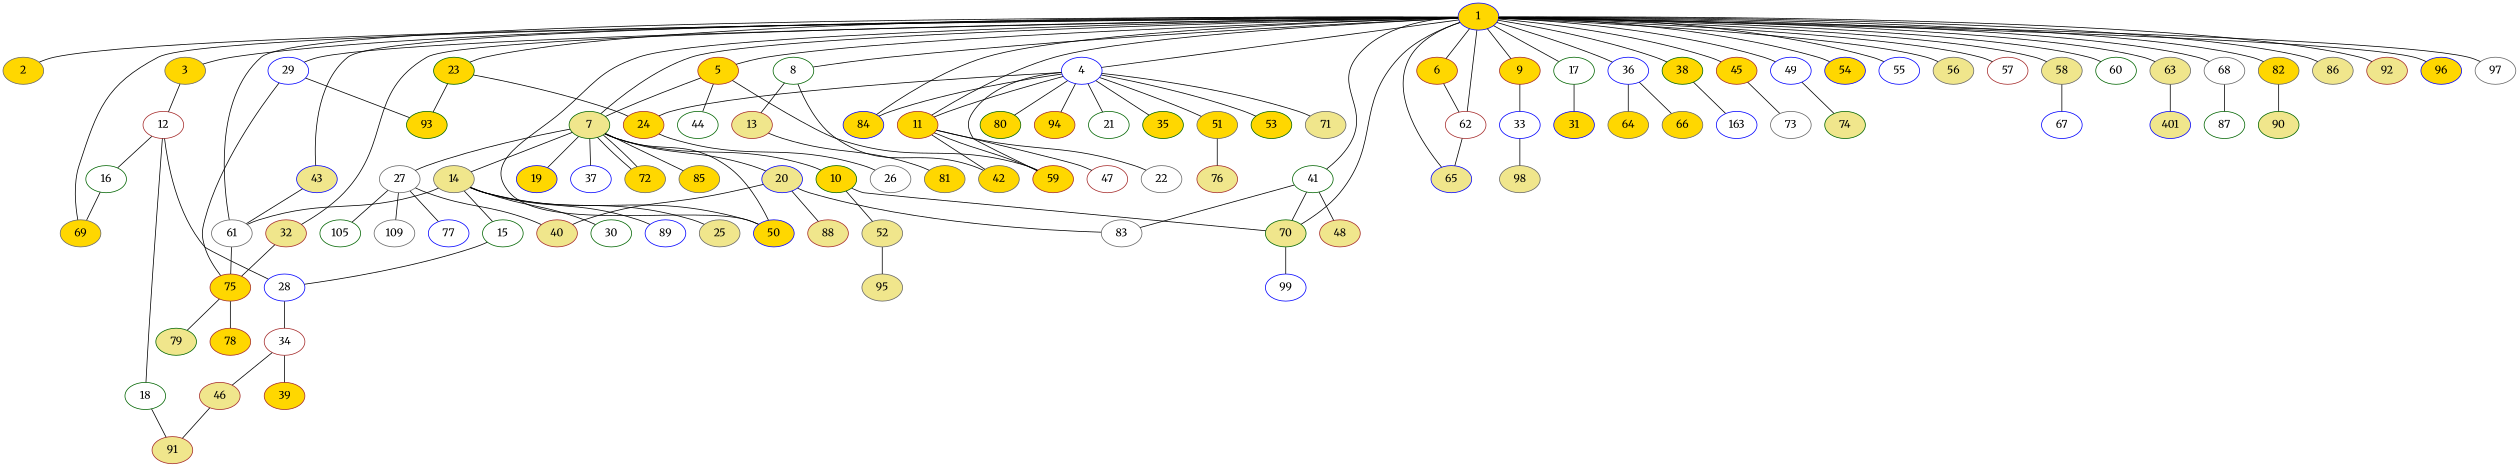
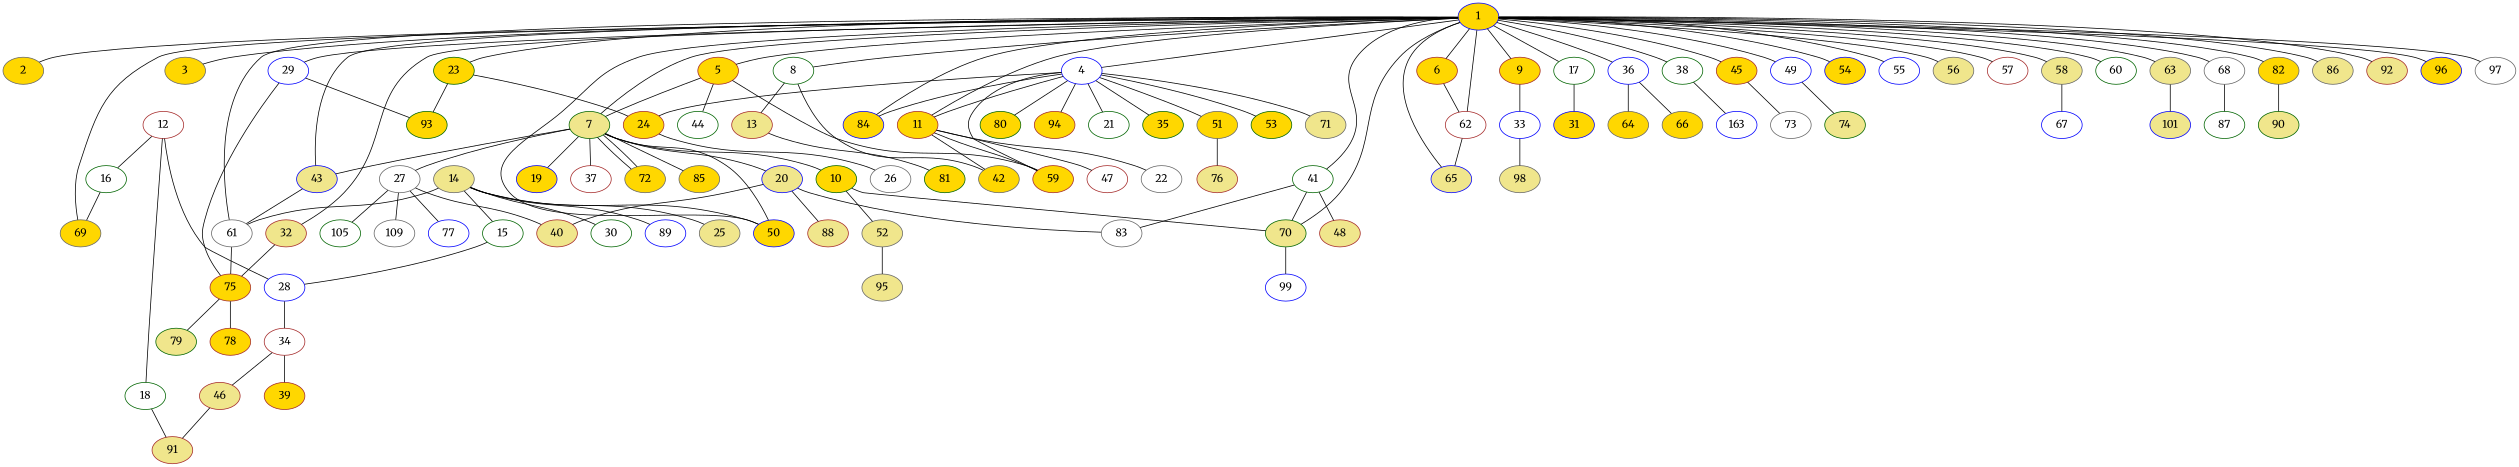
node "38": fillcolor gold -> white
edge "3" -- "12": removed
node "401": label "401" -> "101"
edge "7" -- "14": now "7" -- "43"
node "37": color blue -> brown
node "81": color gray40 -> darkgreen
